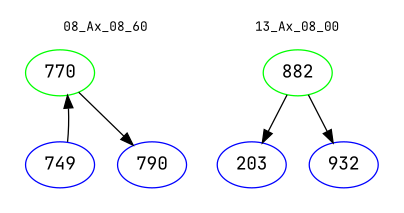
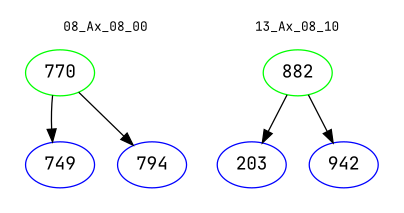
cluster "08_Ax_08_60": label "08_Ax_08_60" -> "08_Ax_08_00"
cluster "13_Ax_08_00": label "13_Ax_08_00" -> "13_Ax_08_10"
edge "749" -> "770": reversed
node "790": label "790" -> "794"
node "932": label "932" -> "942"
